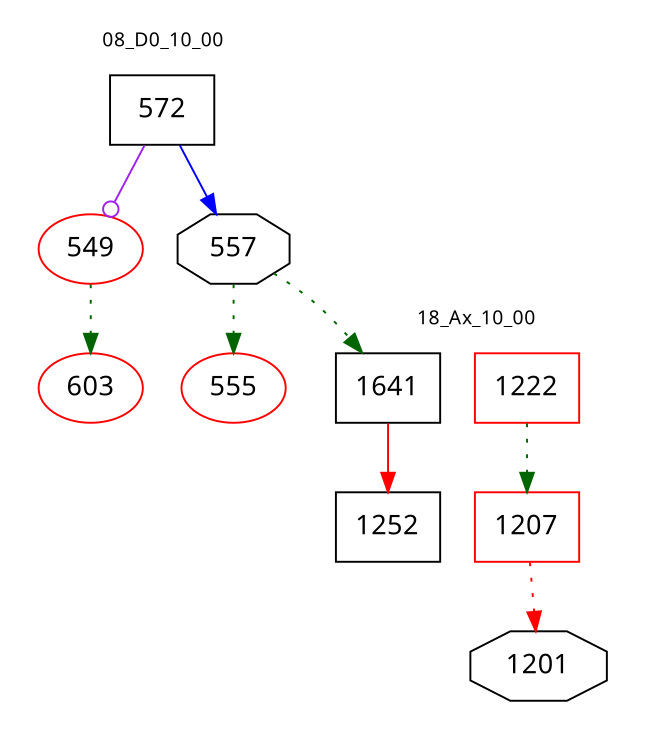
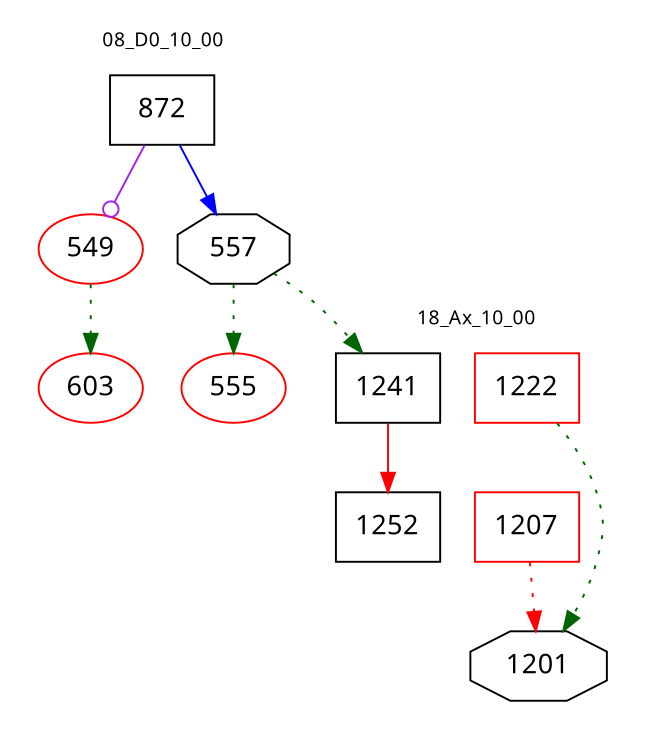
node "572": label "572" -> "872"
node "1641": label "1641" -> "1241"
edge "1222" -> "1207": now "1222" -> "1201"
